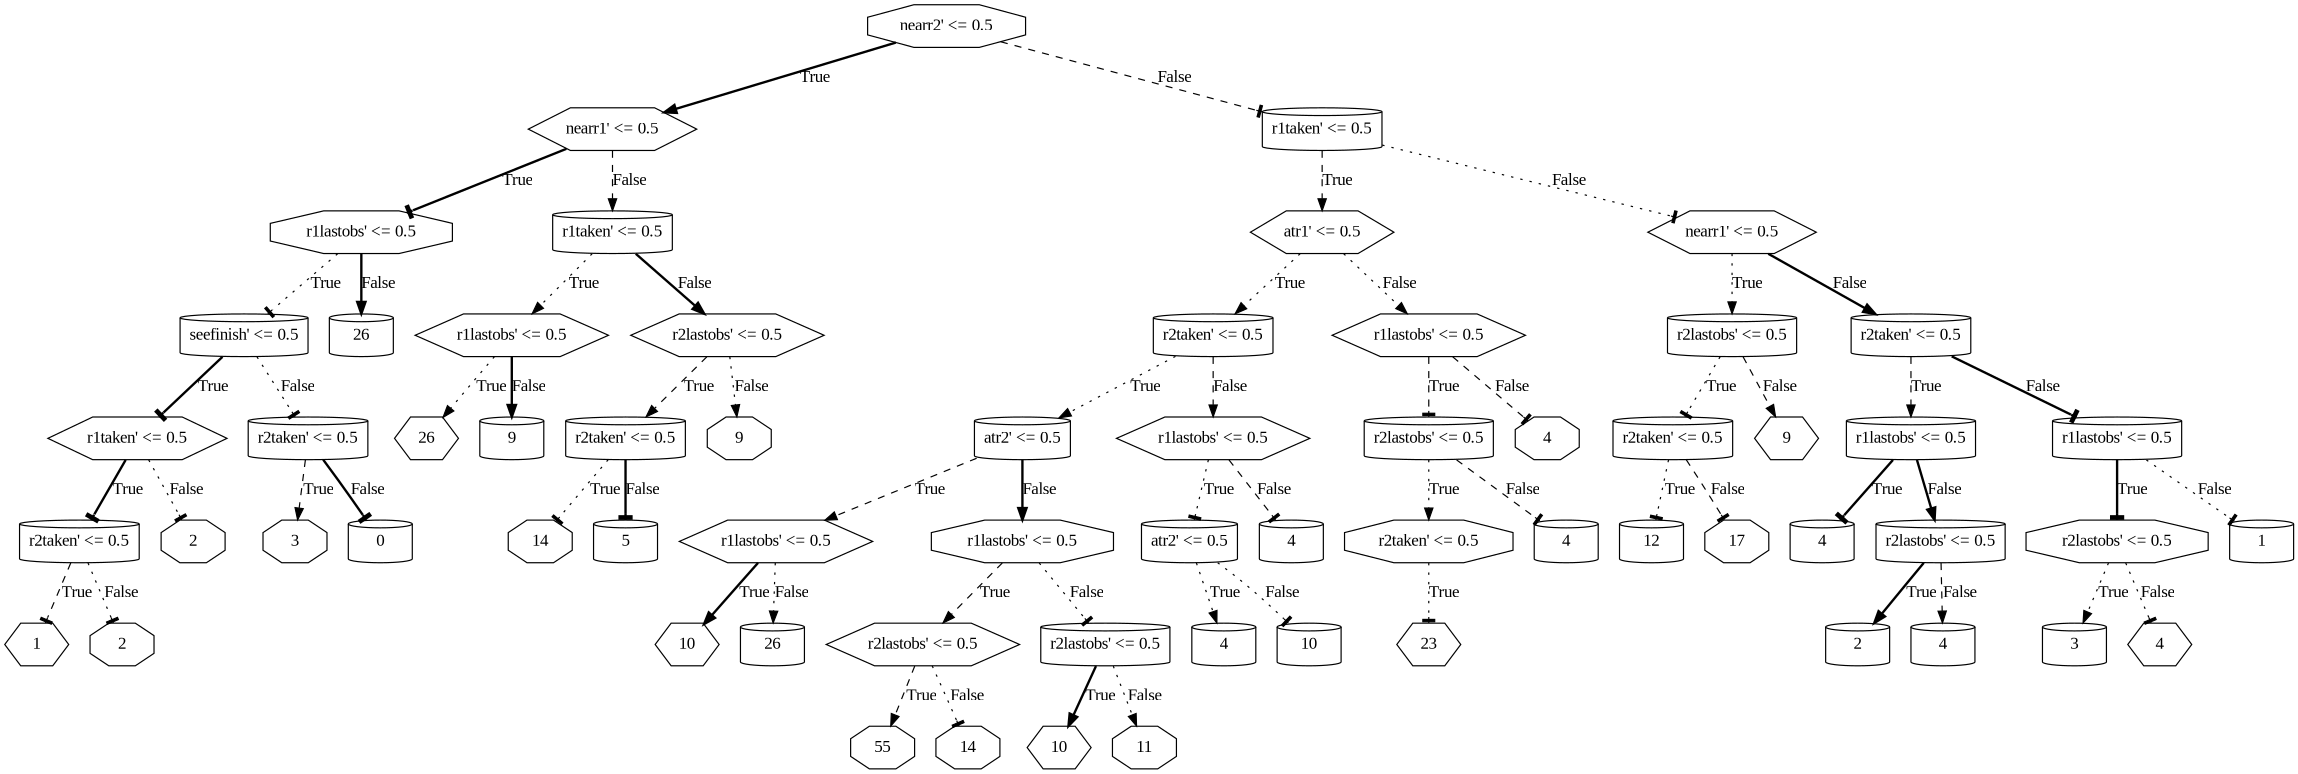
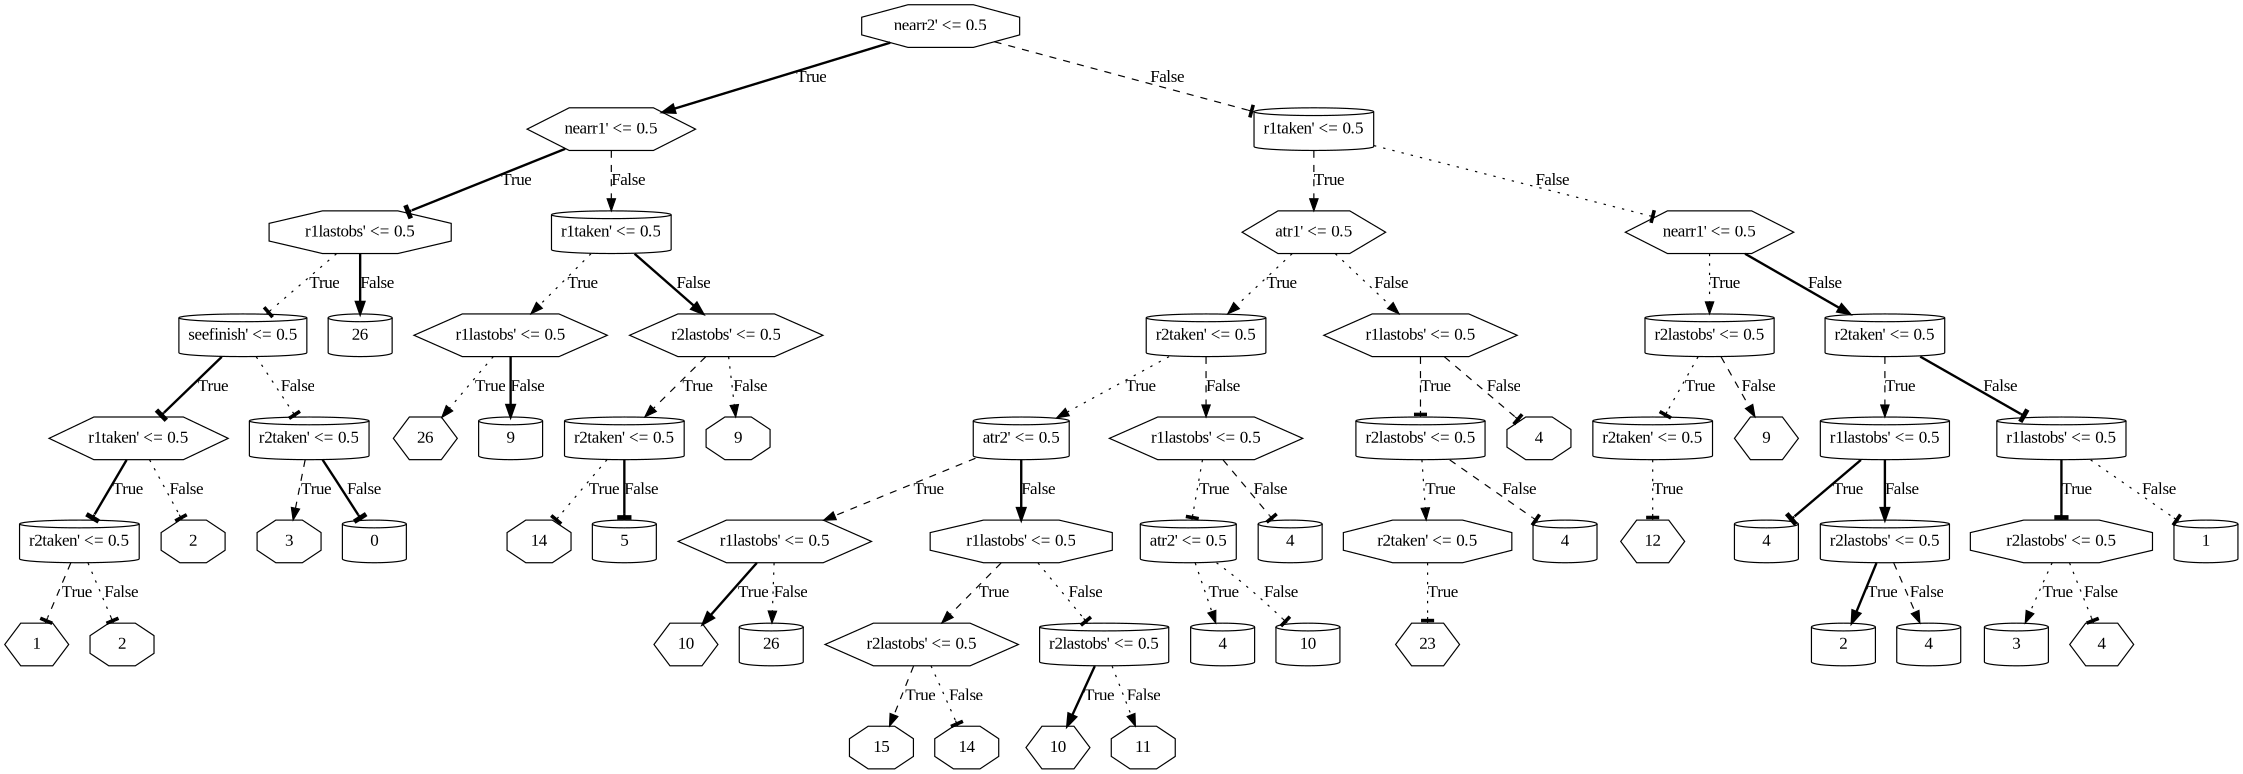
node "12": shape cylinder -> hexagon
node "17": removed
node "55": label "55" -> "15"
